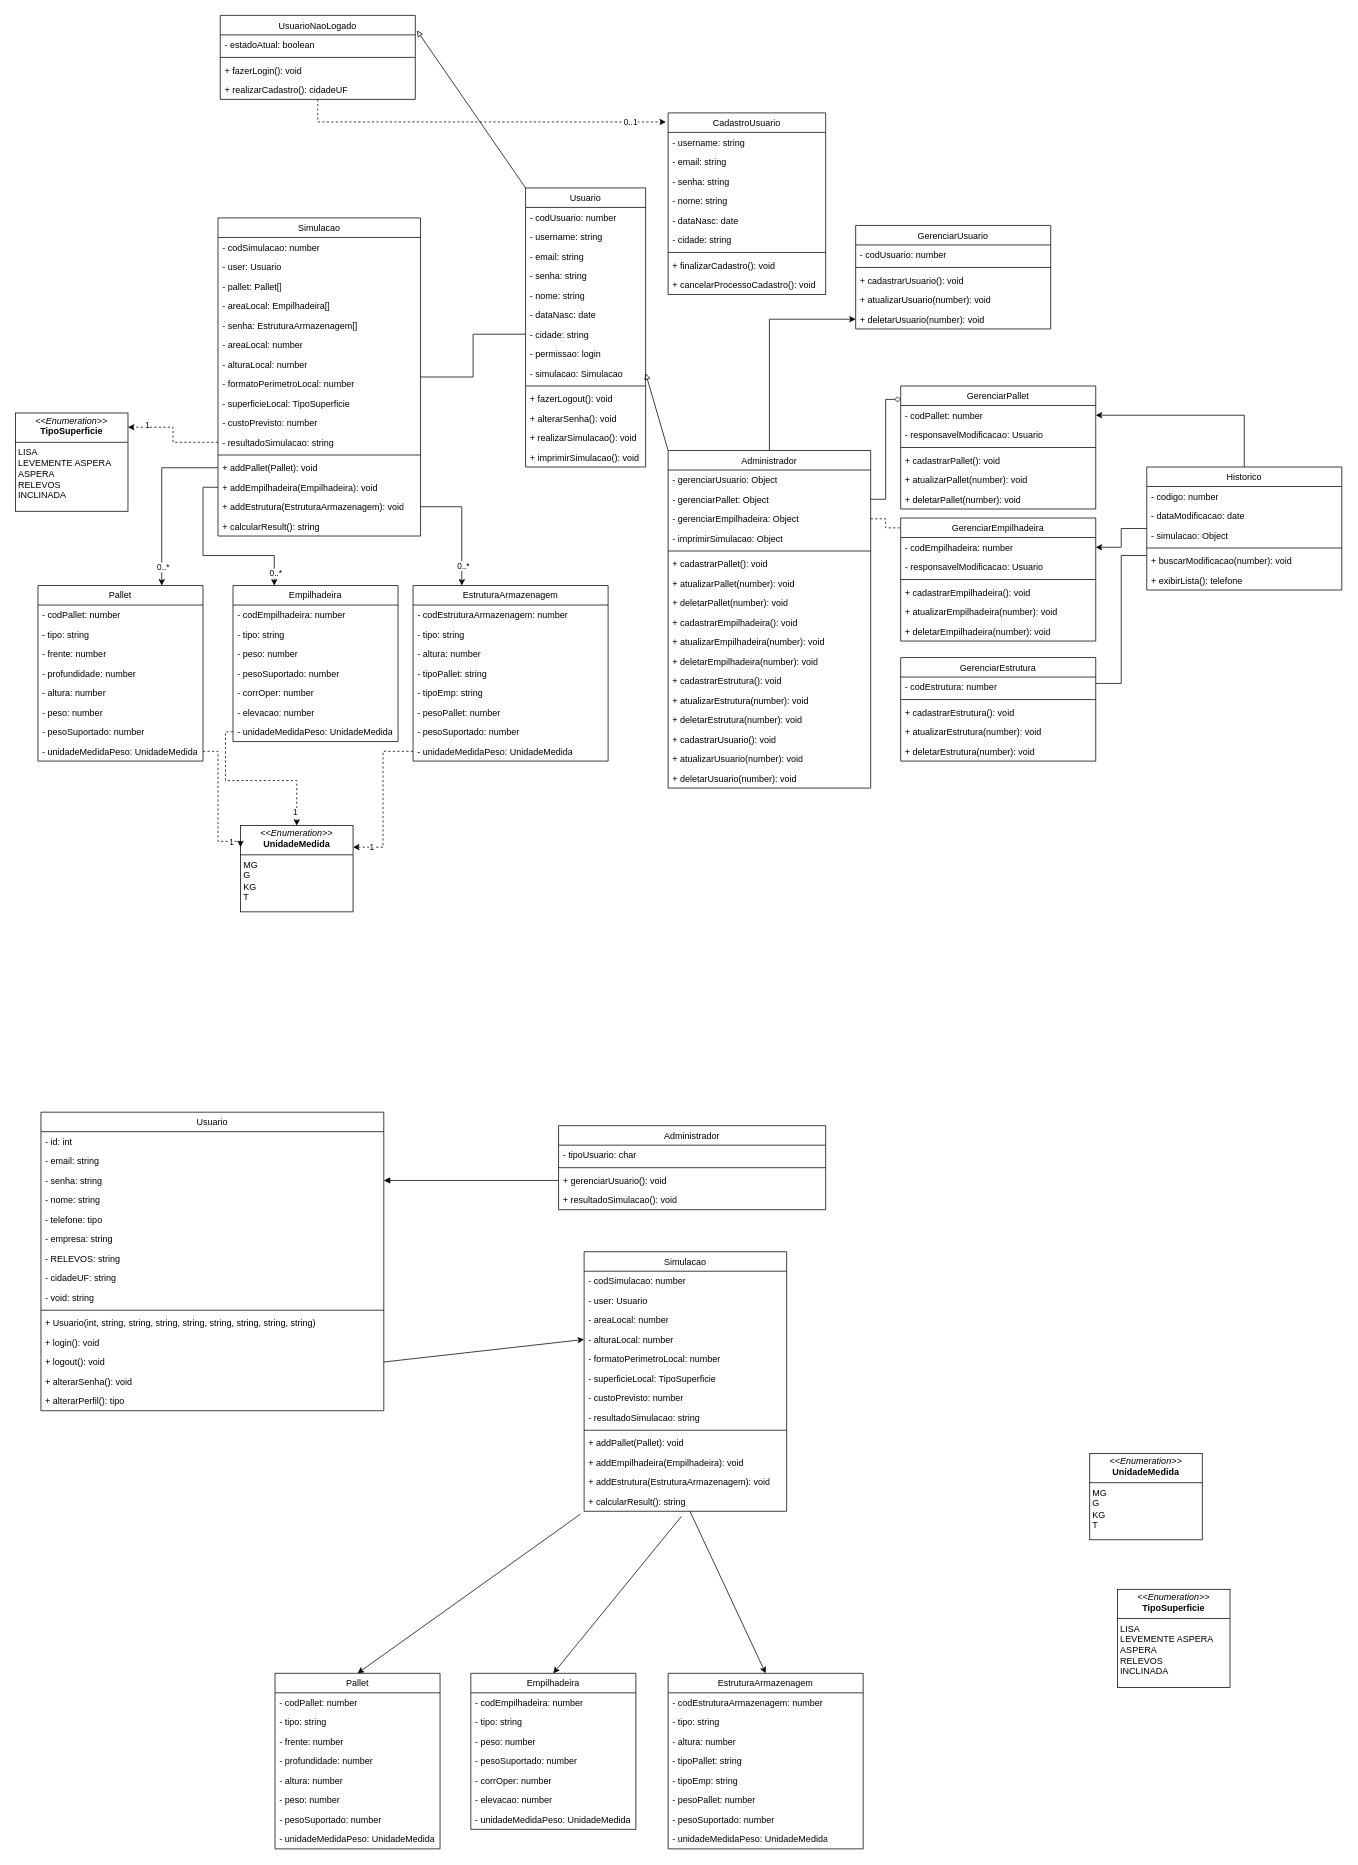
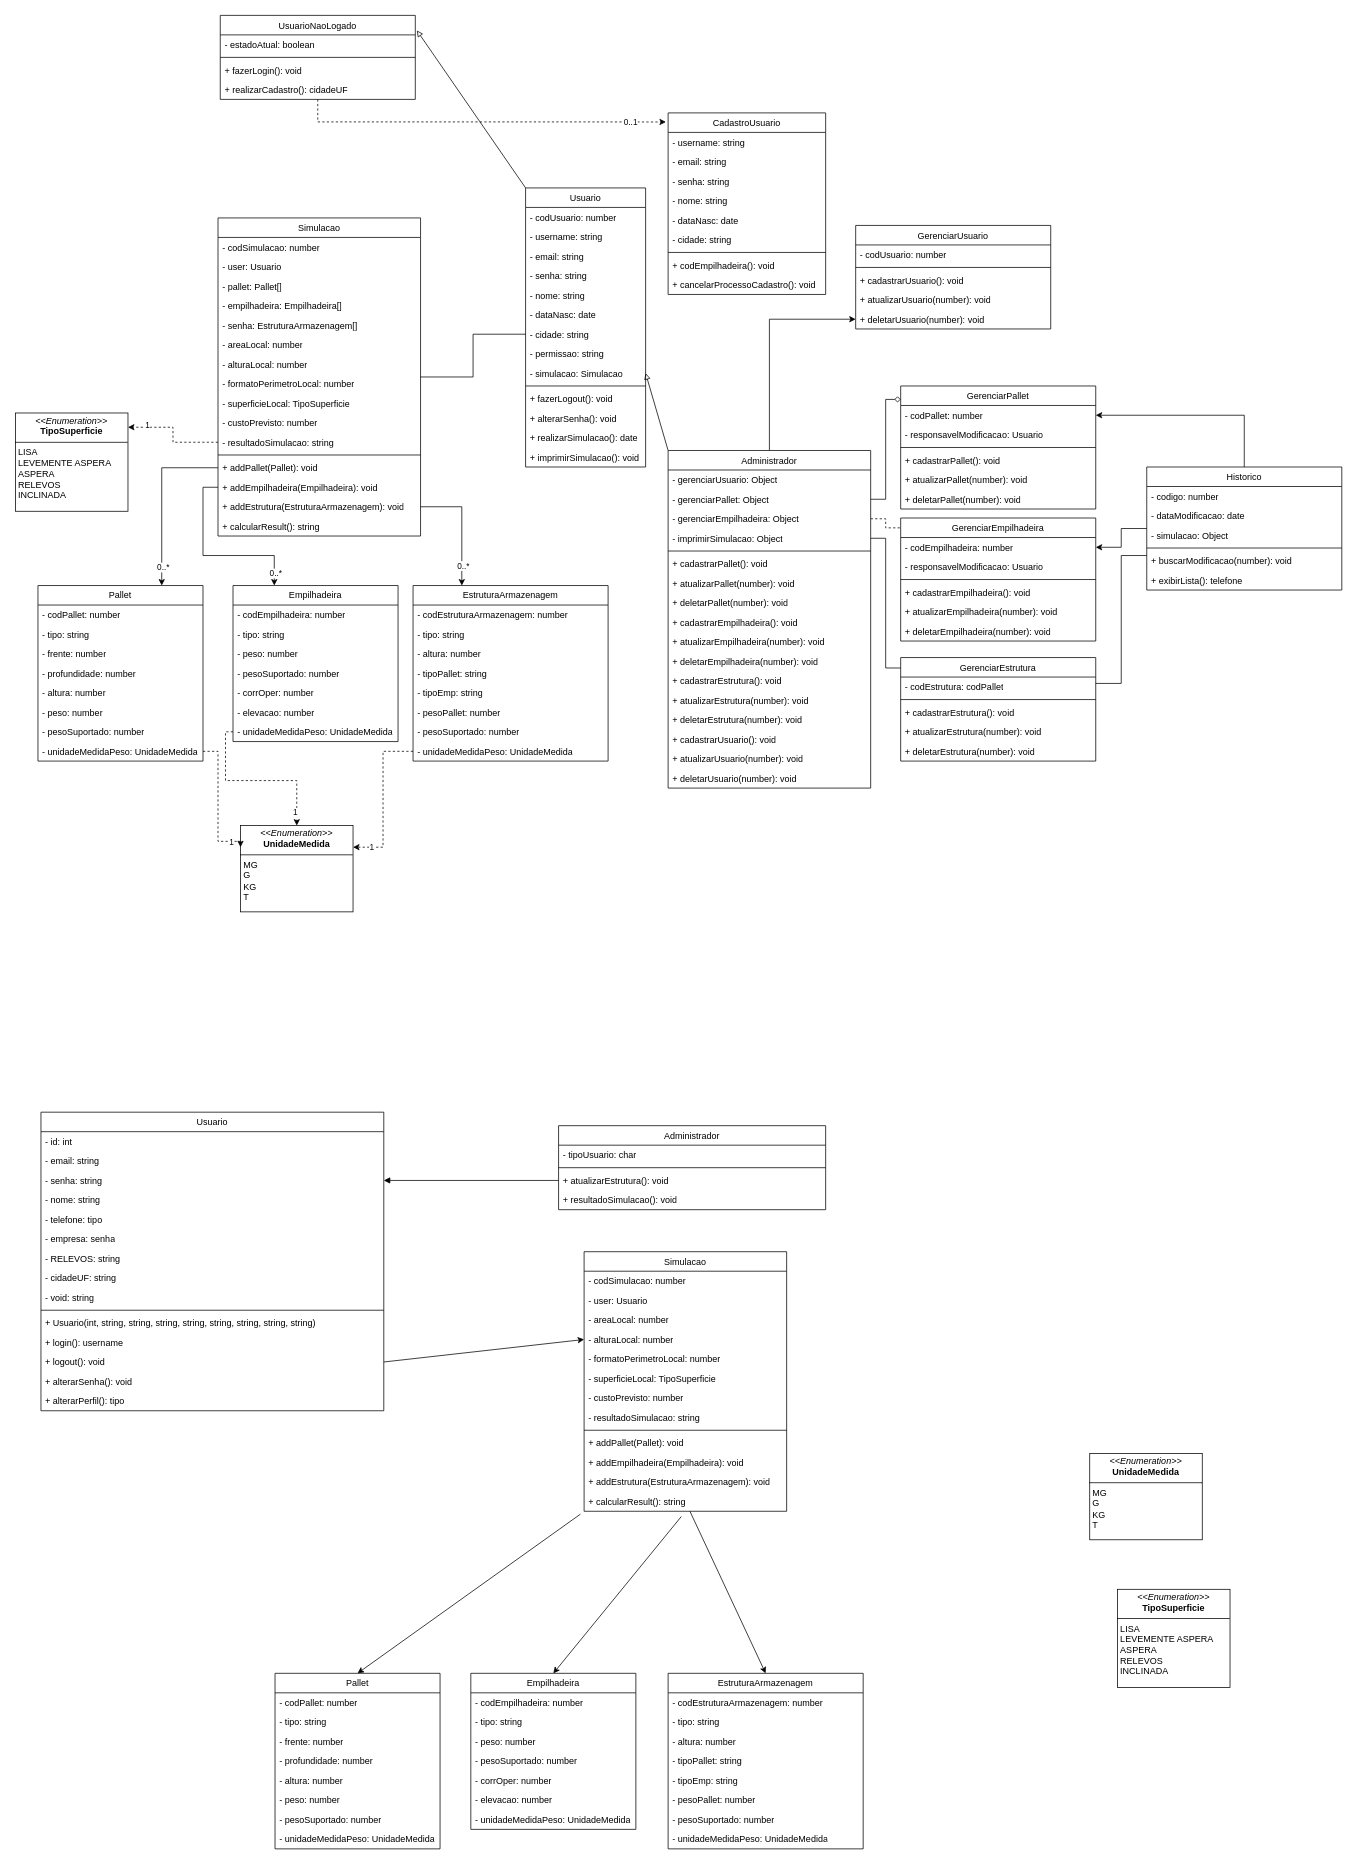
node "+ finalizarCadastro(): void": label "+ finalizarCadastro(): void" -> "+ codEmpilhadeira(): void"
node "- areaLocal: Empilhadeira[]": label "- areaLocal: Empilhadeira[]" -> "- empilhadeira: Empilhadeira[]"
node "- permissao: login": label "- permissao: login" -> "- permissao: string"
node "+ realizarSimulacao(): void": label "+ realizarSimulacao(): void" -> "+ realizarSimulacao(): date"
edge "- imprimirSimulacao: Object" -- "GerenciarEstrutura": added
node "- codEstrutura: number": label "- codEstrutura: number" -> "- codEstrutura: codPallet"
node "+ gerenciarUsuario(): void": label "+ gerenciarUsuario(): void" -> "+ atualizarEstrutura(): void"
node "- empresa: string": label "- empresa: string" -> "- empresa: senha"
node "+ login(): void": label "+ login(): void" -> "+ login(): username"
